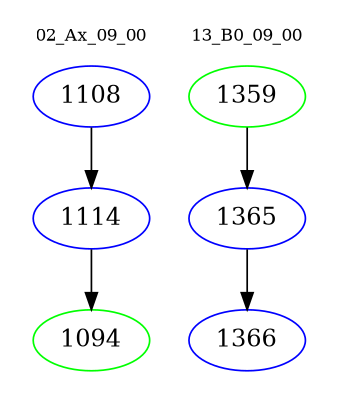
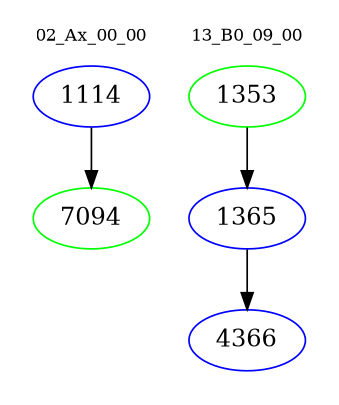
cluster "02_Ax_09_00": label "02_Ax_09_00" -> "02_Ax_00_00"
node "1108": removed
node "1359": label "1359" -> "1353"
node "1094": label "1094" -> "7094"
node "1366": label "1366" -> "4366"
